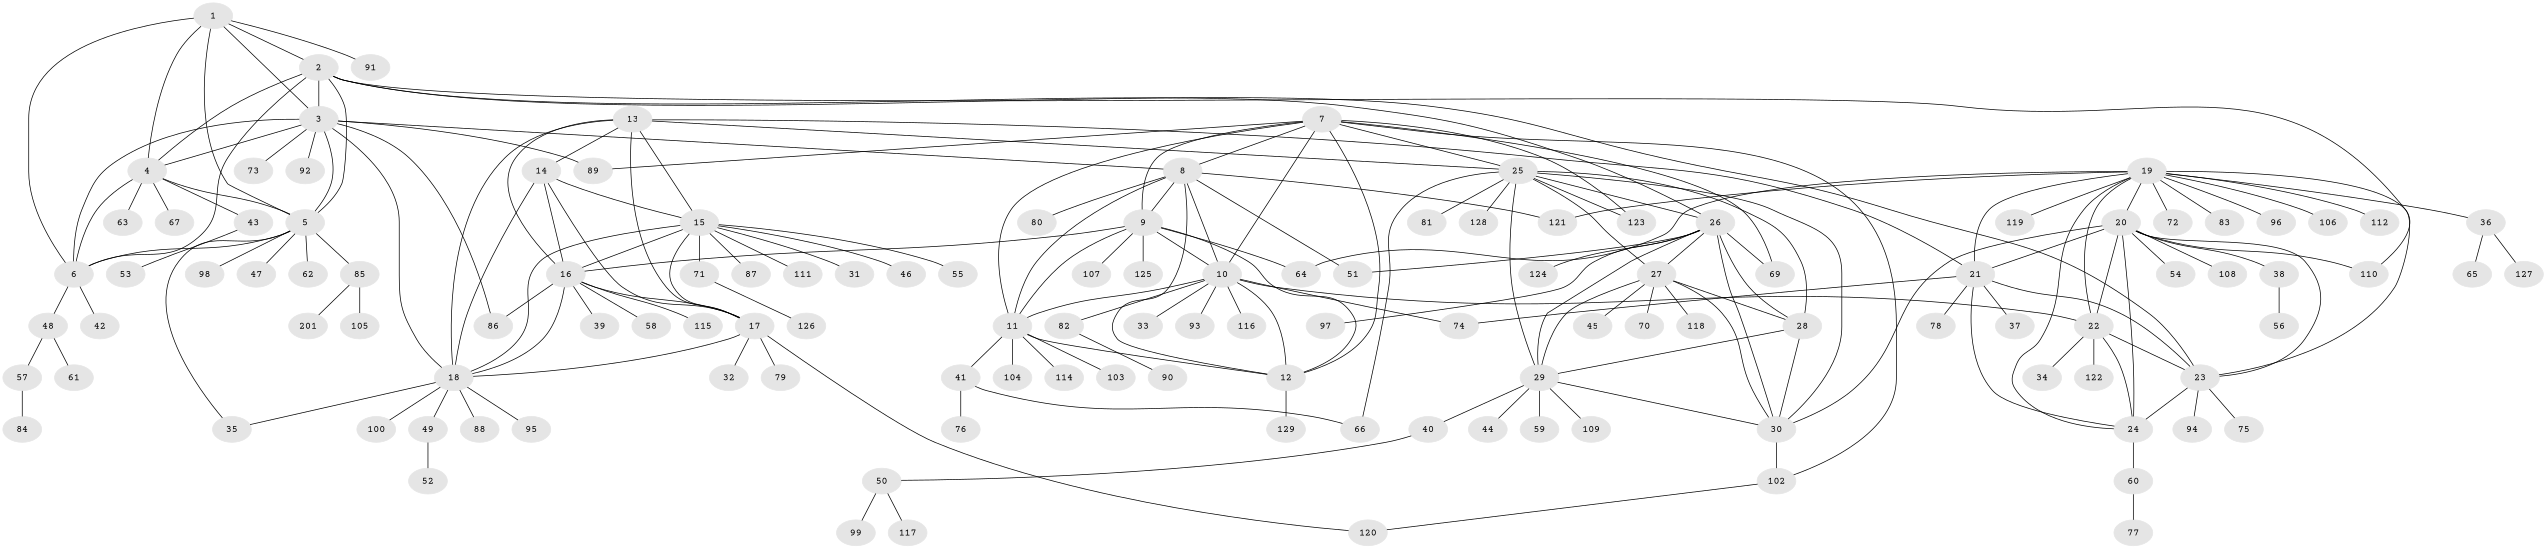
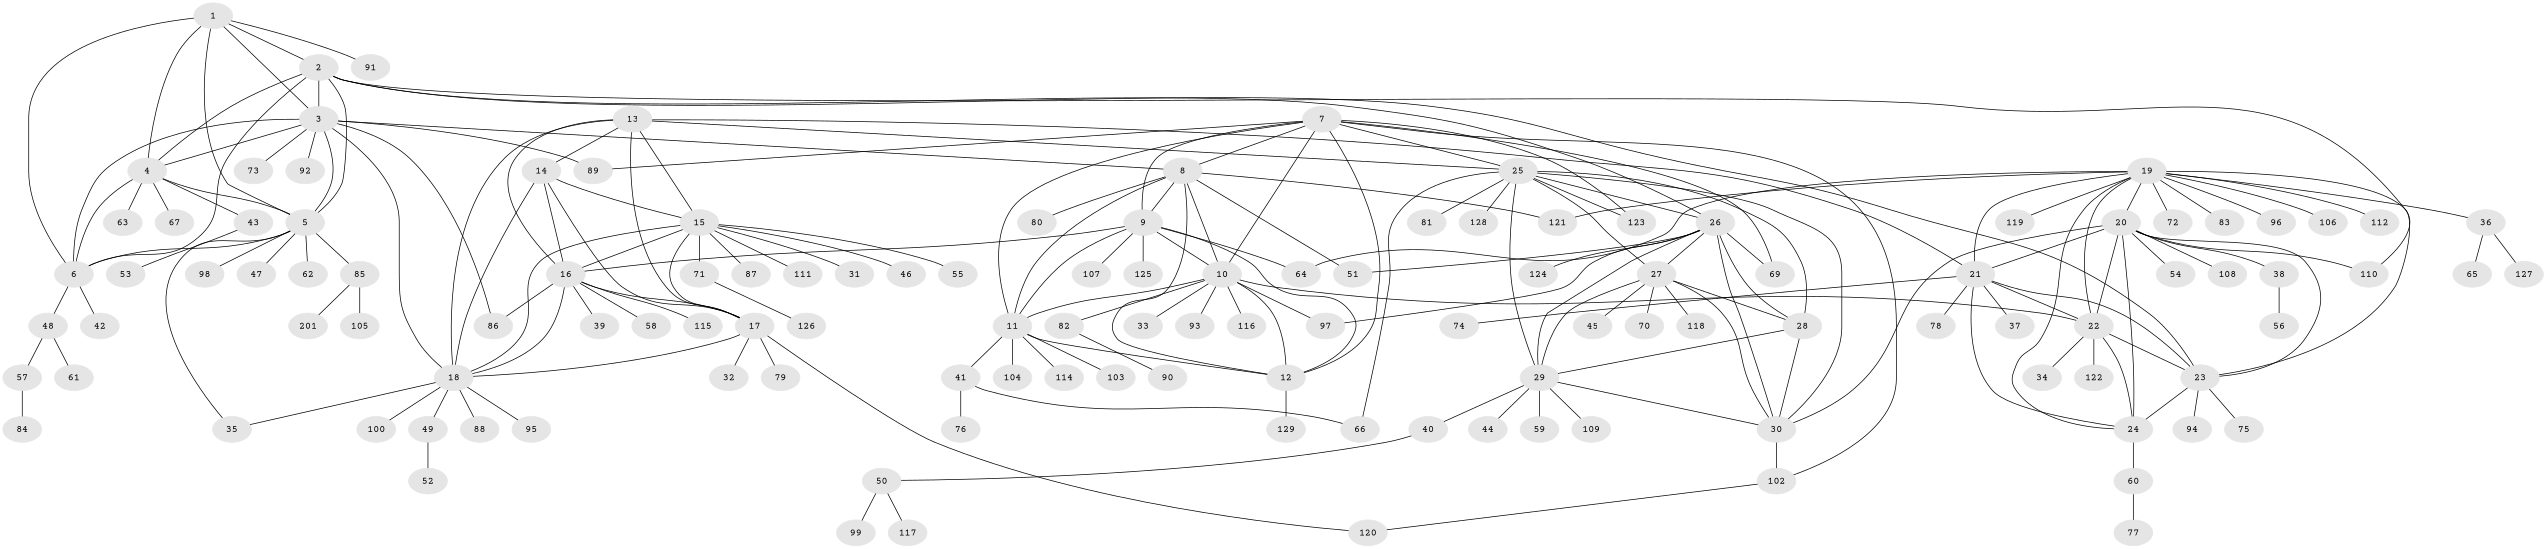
edge "21" -- "22": added
edge "10" -- "74": now "10" -- "97"
